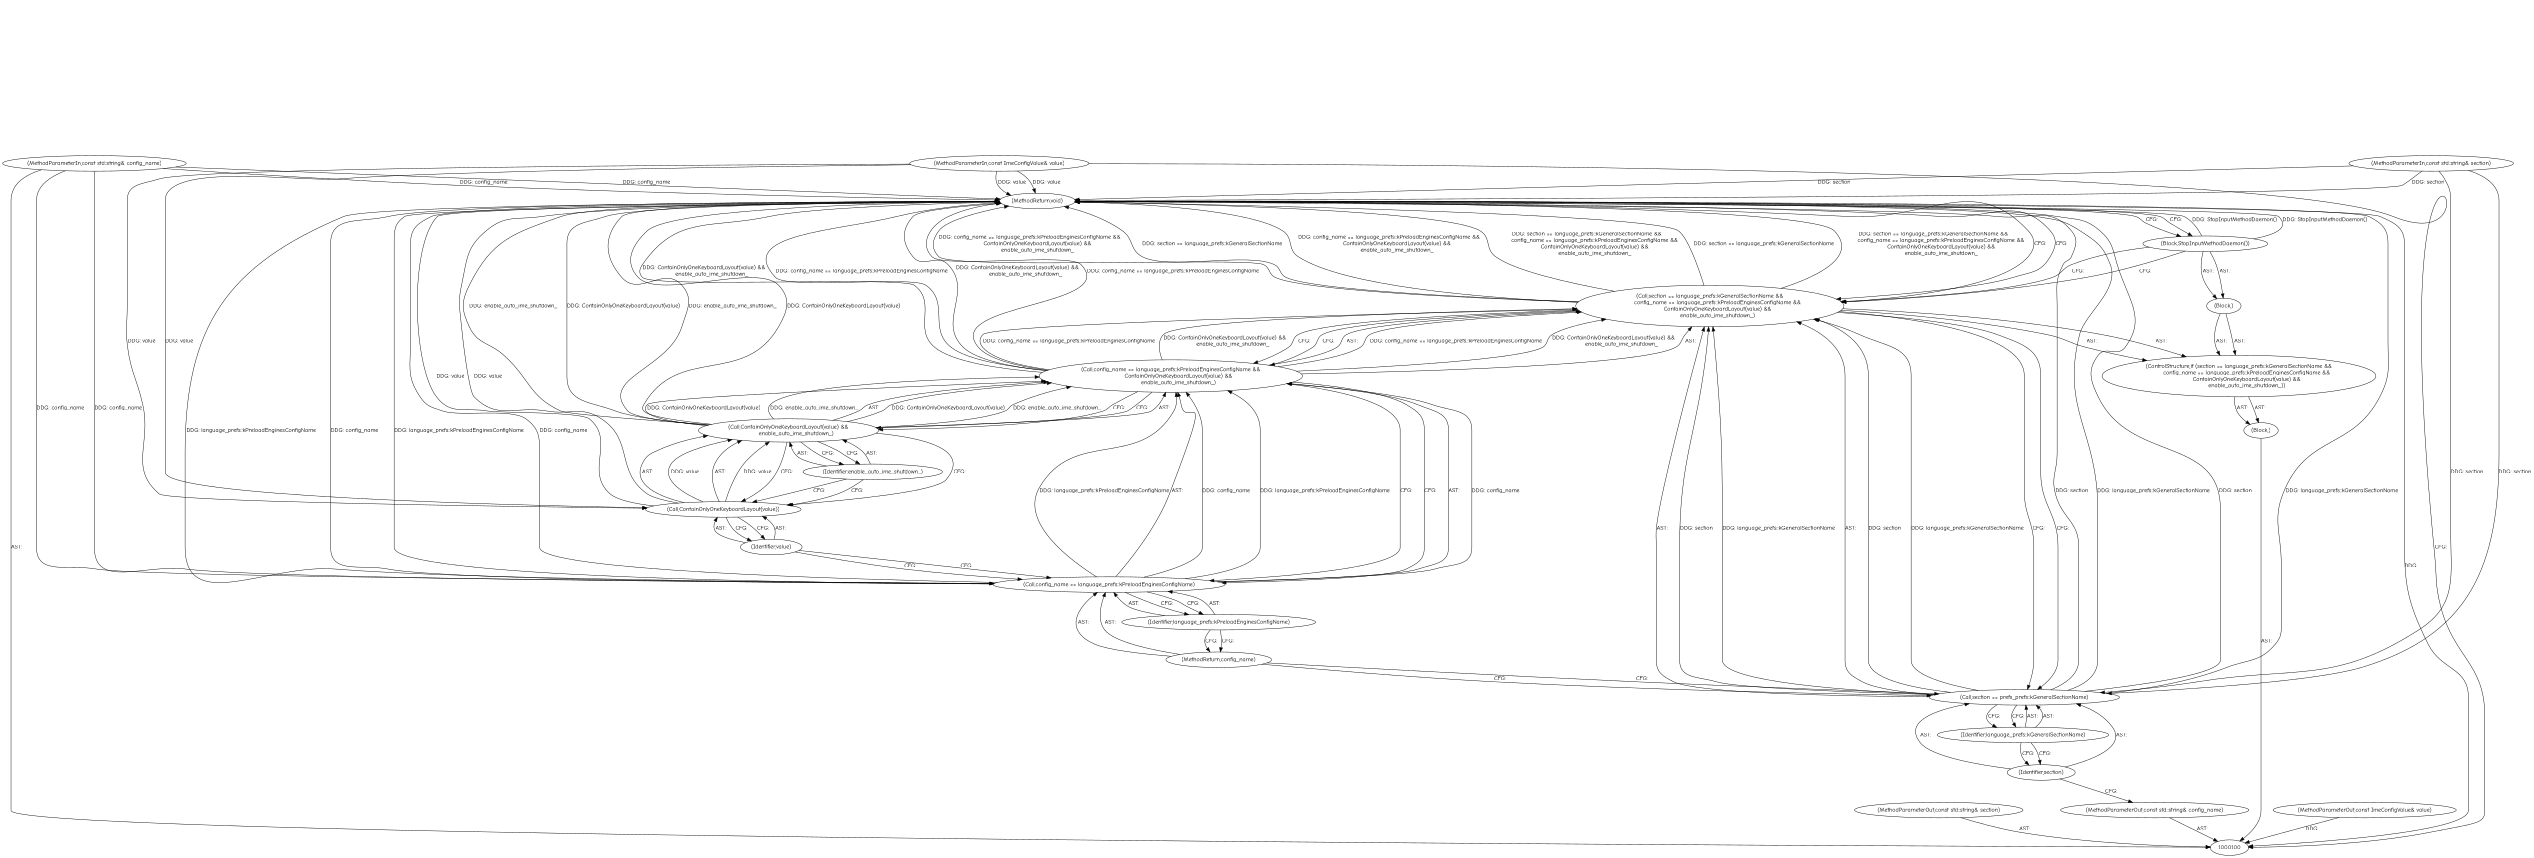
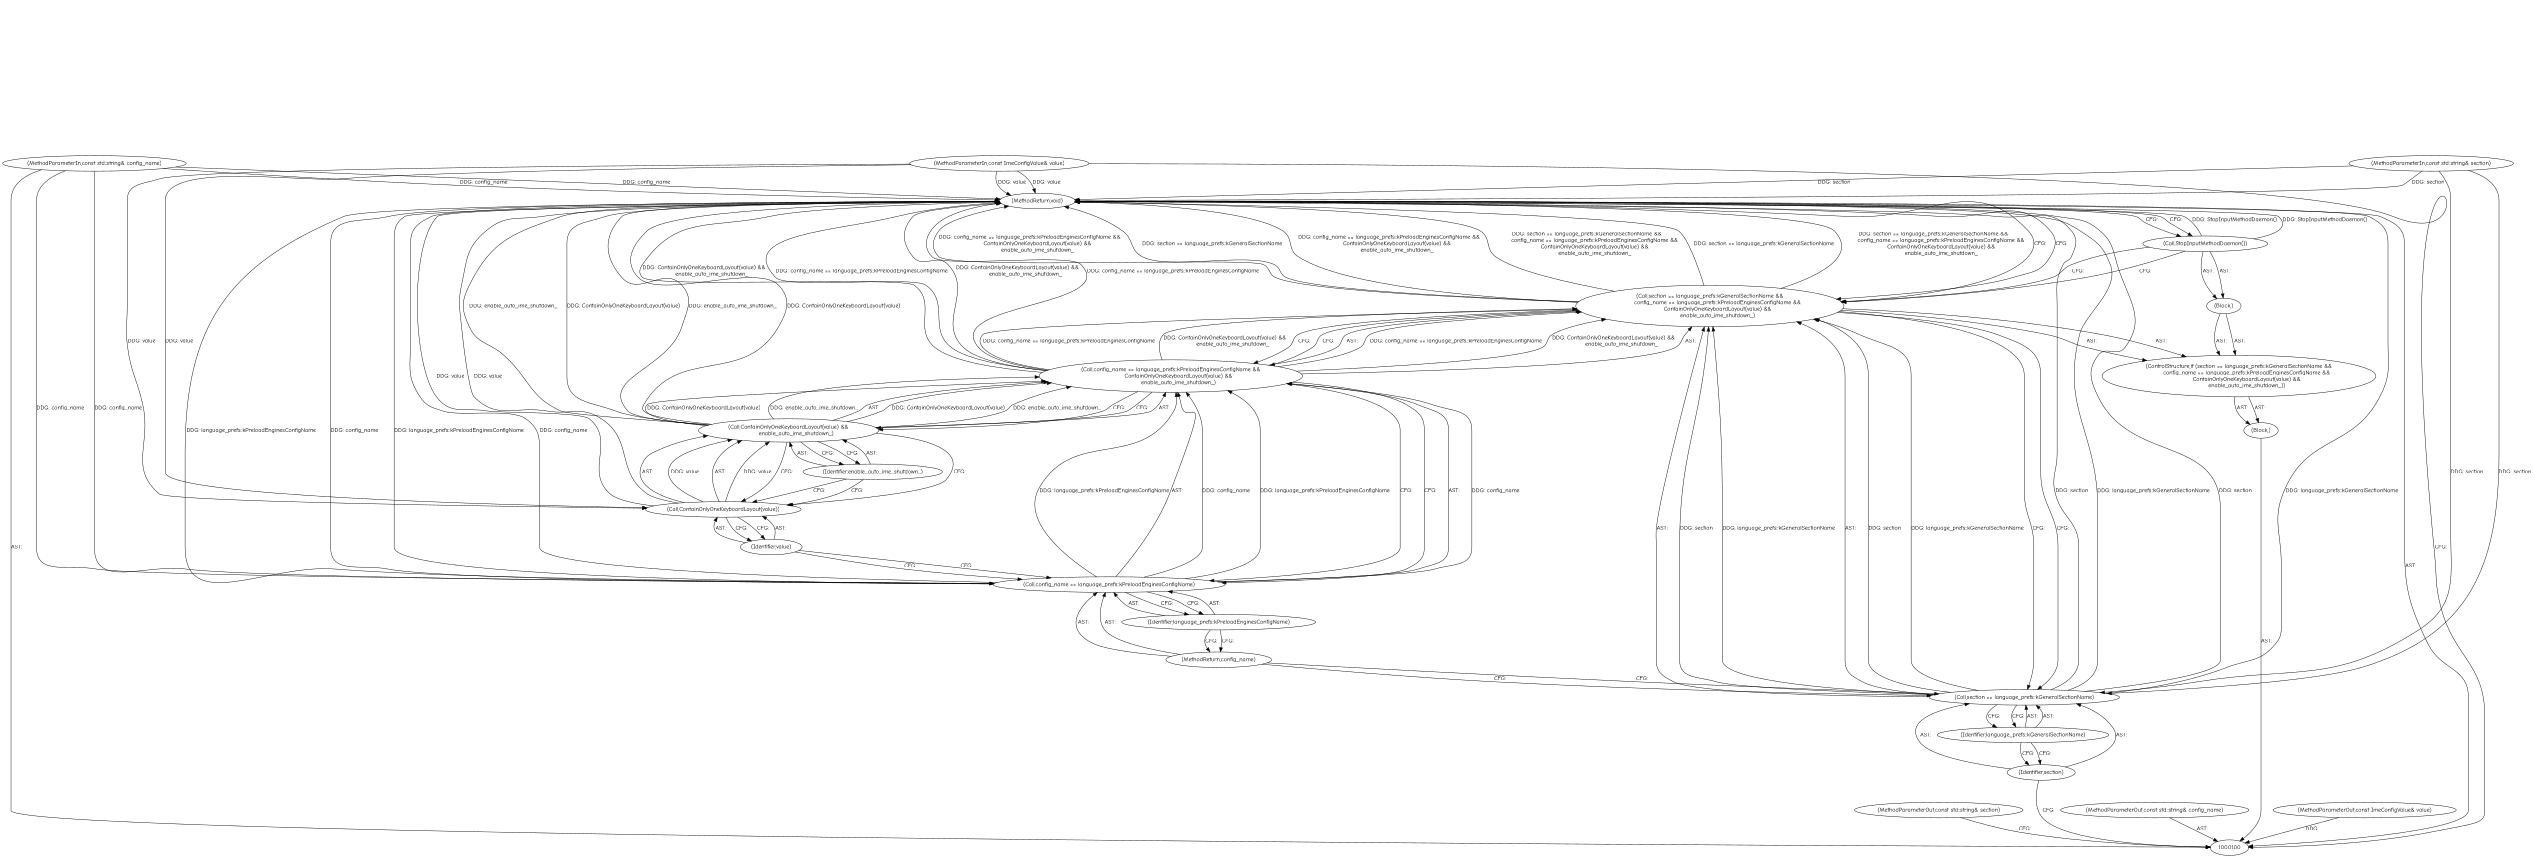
node "(Block,StopInputMethodDaemon())": label "(Block,StopInputMethodDaemon())" -> "(Call,StopInputMethodDaemon())"
edge "(MethodReturn,void)" -> "1000100": label "DDG: " -> "AST: "
node "(Call,section == prefs_prefs::kGeneralSectionName)": label "(Call,section == prefs_prefs::kGeneralSectionName)" -> "(Call,section == language_prefs::kGeneralSectionName)"
edge "(Identifier,section)" -> "(MethodParameterOut,const std::string& config_name)": now "(Identifier,section)" -> "1000100"
edge "(MethodParameterOut,const std::string& section)" -> "1000100": label "AST: " -> "CFG: "
